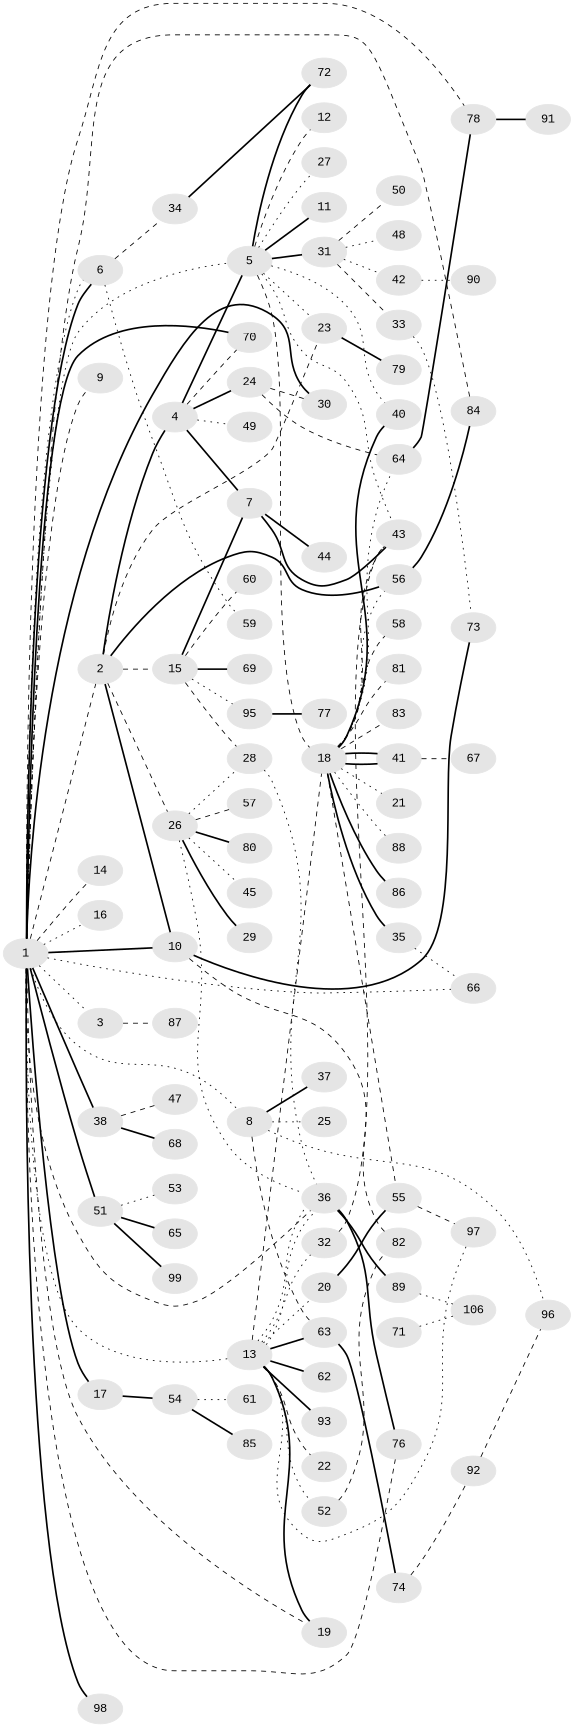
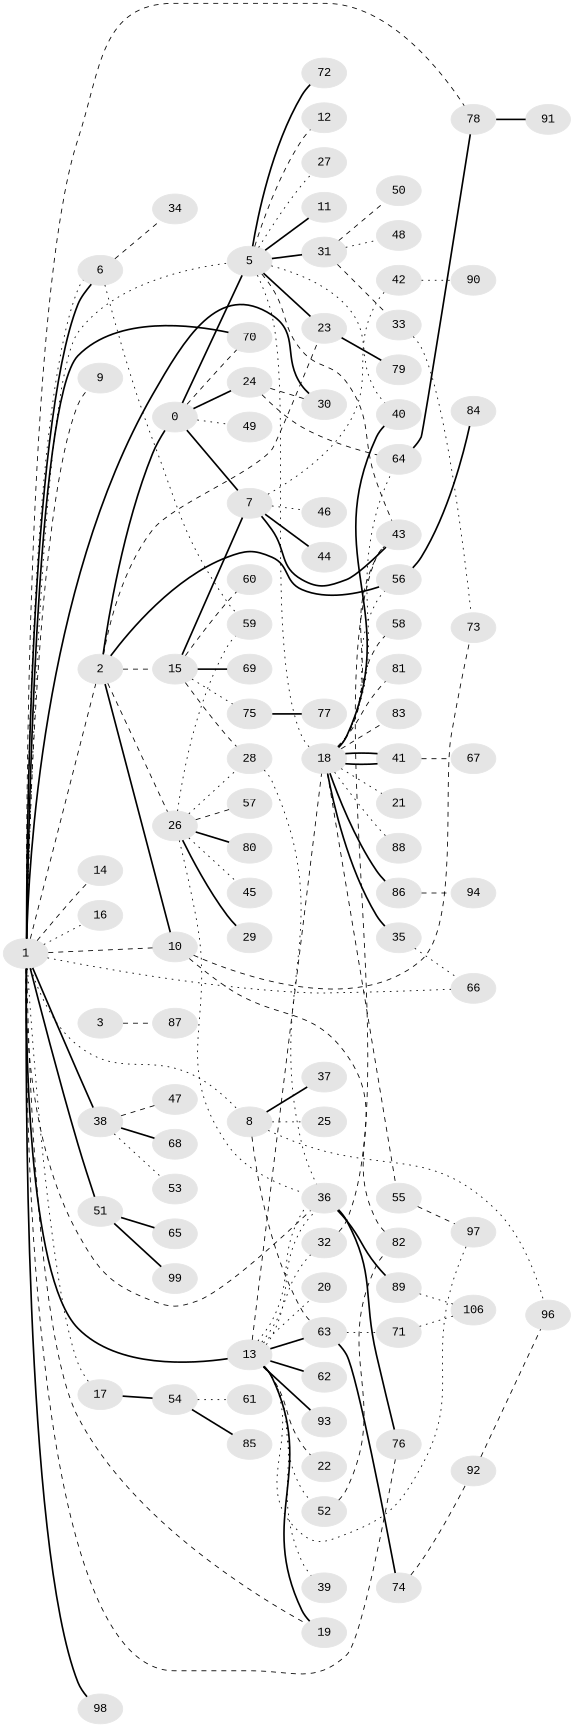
edge "72" -- "34": removed
edge "84" -- "1": removed
edge "31" -- "42": now "7" -- "42"
edge "5" -- "23": style dotted -> bold
edge "5" -- "43": style dotted -> dashed
node "4": label "4" -> "0"
edge "5" -- "18": style dashed -> dotted
node "46": added
node "95": label "95" -> "75"
edge "59" -- "26": added
node "94": added
edge "73" -- "10": style bold -> dashed
edge "10" -- "1": style bold -> dashed
edge "1" -- "3": removed
edge "1" -- "17": style bold -> dotted
edge "53" -- "51": now "53" -- "38"
edge "55" -- "20": removed
edge "1" -- "13": style dotted -> bold
edge "63" -- "71": added
node "39": added
